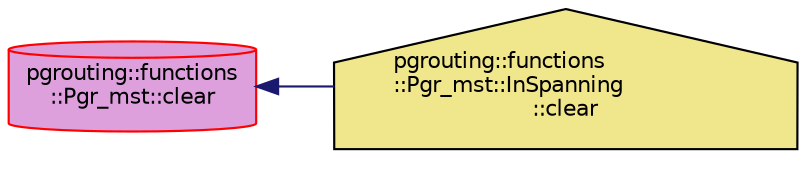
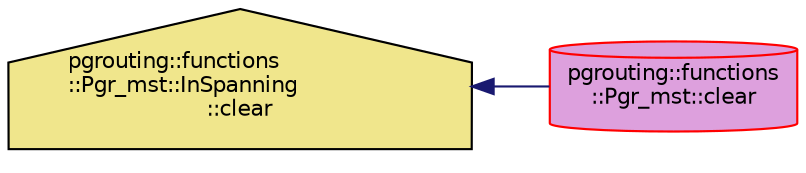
edge "pgrouting::functions ::Pgr_mst::InSpanning ::clear" -> "pgrouting::functions ::Pgr_mst::clear": reversed
